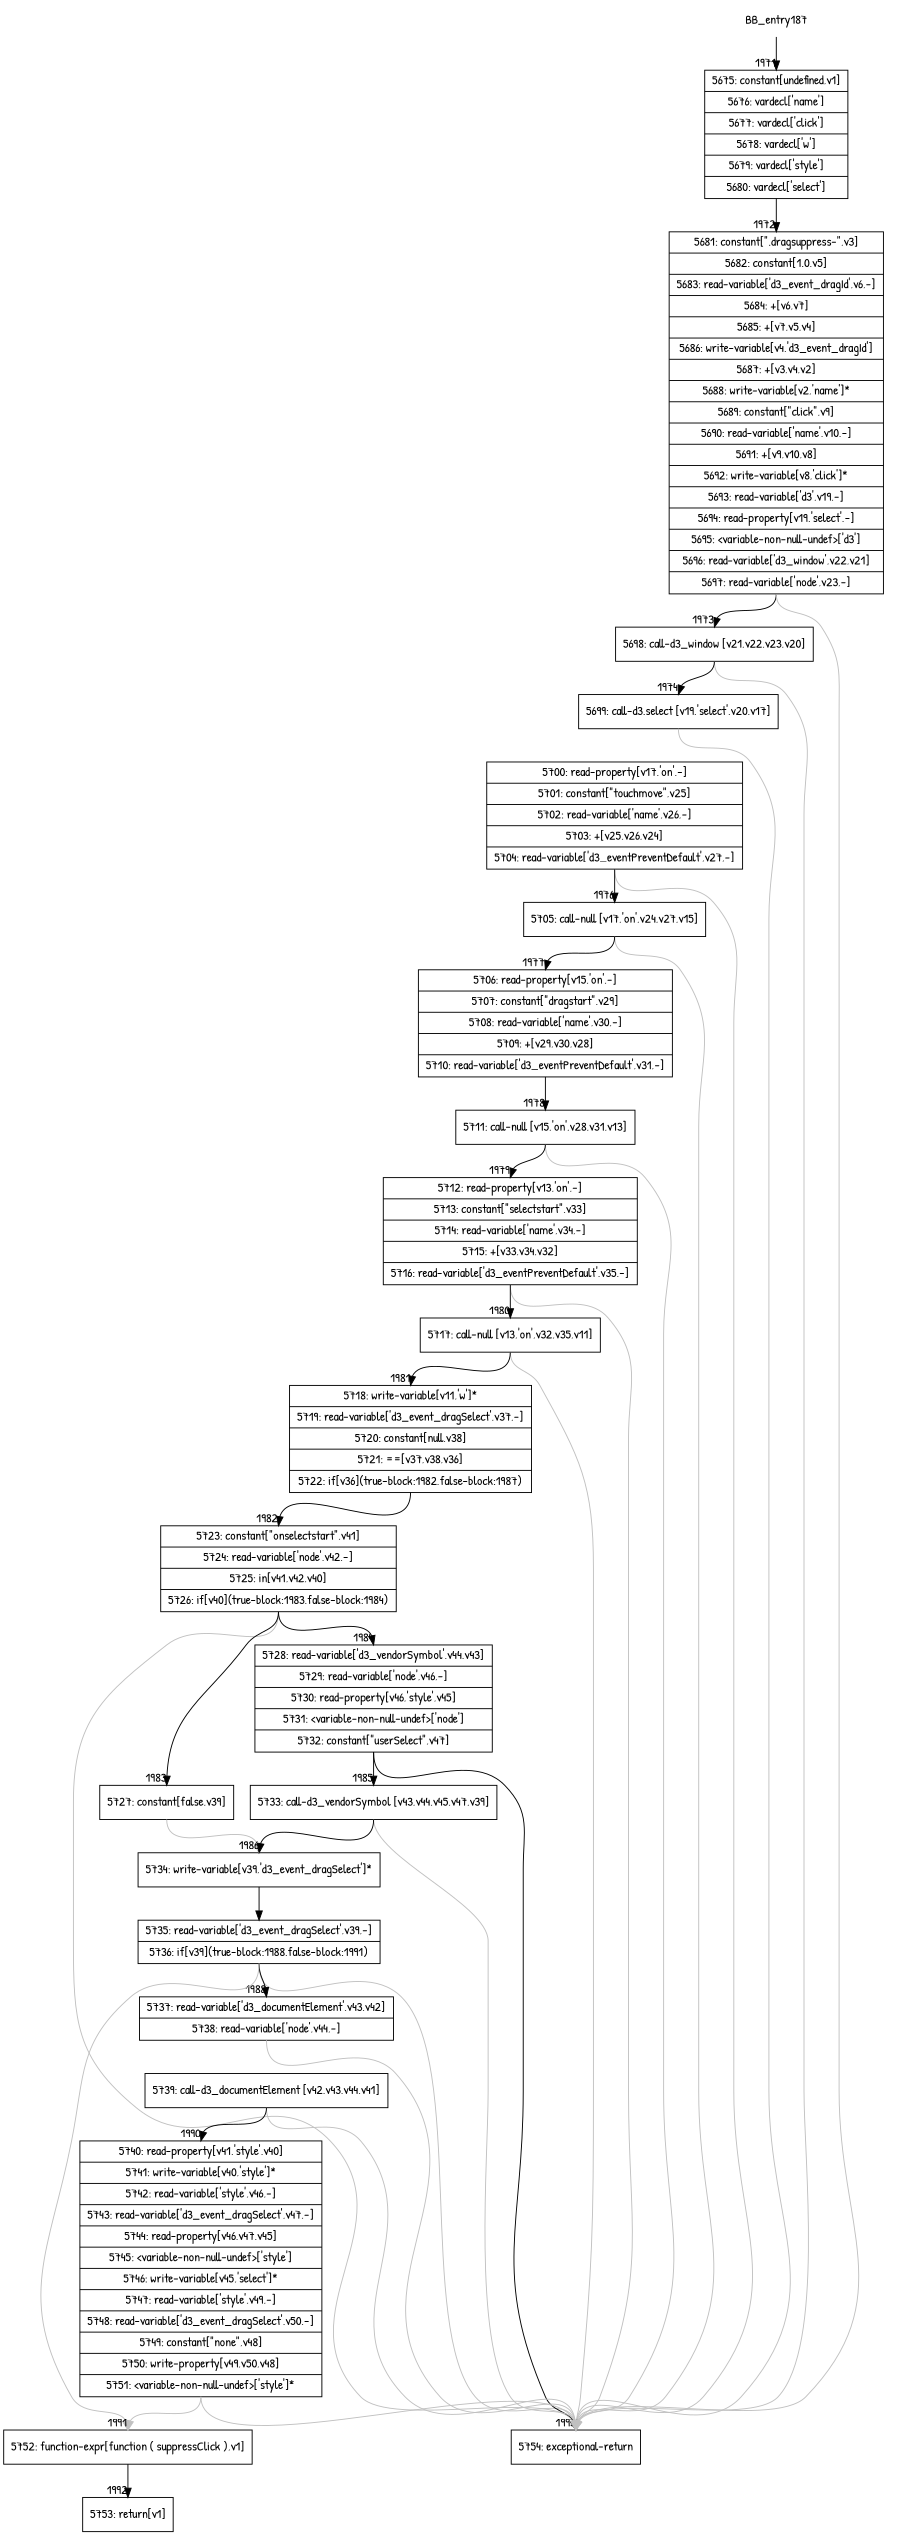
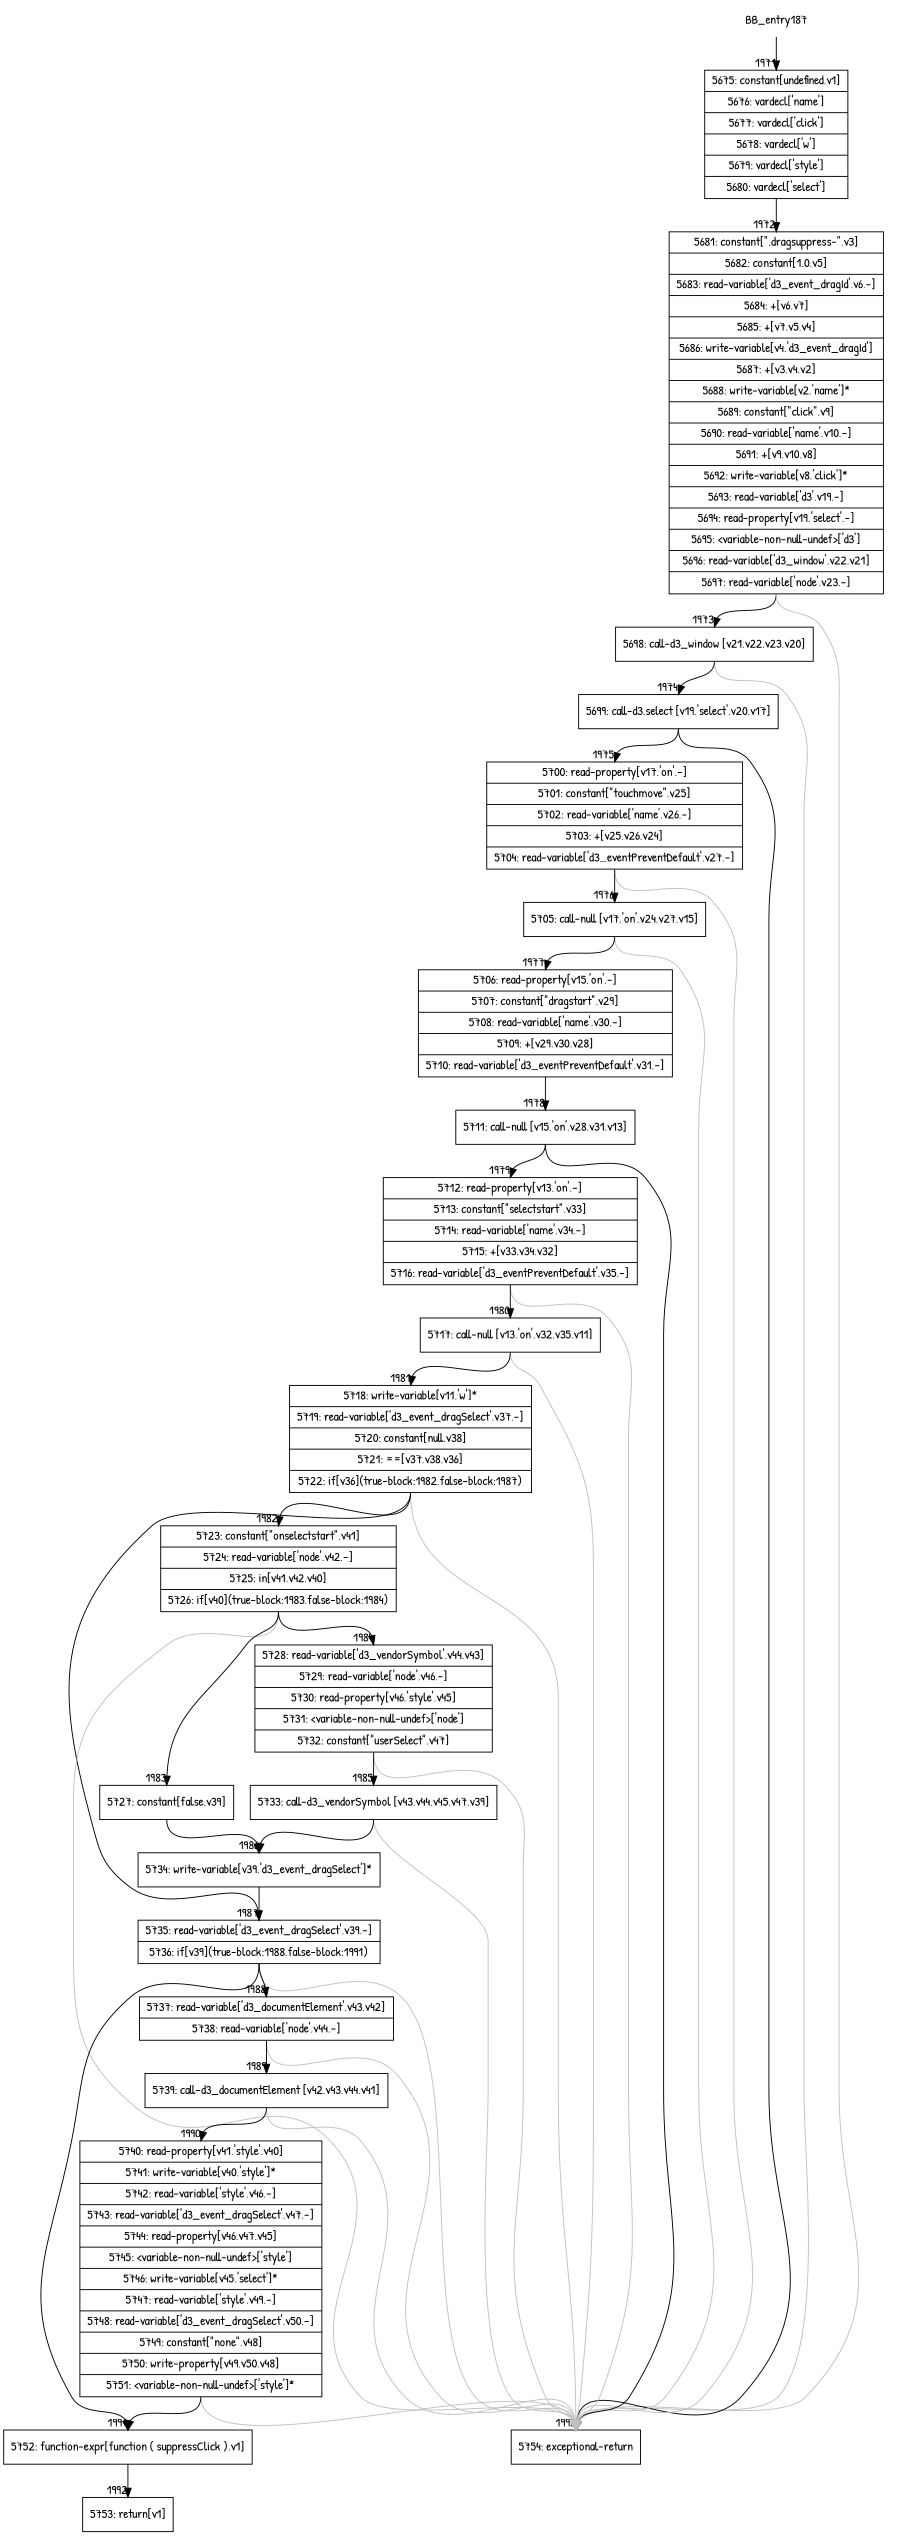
edge "5699: call-d3.select [v19,'select',v20,v17]" -> "5700: read-property[v17,'on',-]": added
edge "5699: call-d3.select [v19,'select',v20,v17]" -> "5754: exceptional-return": color gray -> black
edge "5718: write-variable[v11,'w']*" -> "5735: read-variable['d3_event_dragSelect',v39,-]": added
edge "5711: call-null [v15,'on',v28,v31,v13]" -> "5754: exceptional-return": color gray -> black
edge "5727: constant[false,v39]" -> "5734: write-variable[v39,'d3_event_dragSelect']*": color gray -> black
edge "5718: write-variable[v11,'w']*" -> "5754: exceptional-return": added
edge "5728: read-variable['d3_vendorSymbol',v44,v43]" -> "5754: exceptional-return": color black -> gray
edge "5737: read-variable['d3_documentElement',v43,v42]" -> "5739: call-d3_documentElement [v42,v43,v44,v41]": added
edge "5735: read-variable['d3_event_dragSelect',v39,-]" -> "5752: function-expr[function ( suppressClick ),v1]": color gray -> black
edge "5740: read-property[v41,'style',v40]" -> "5752: function-expr[function ( suppressClick ),v1]": color gray -> black
